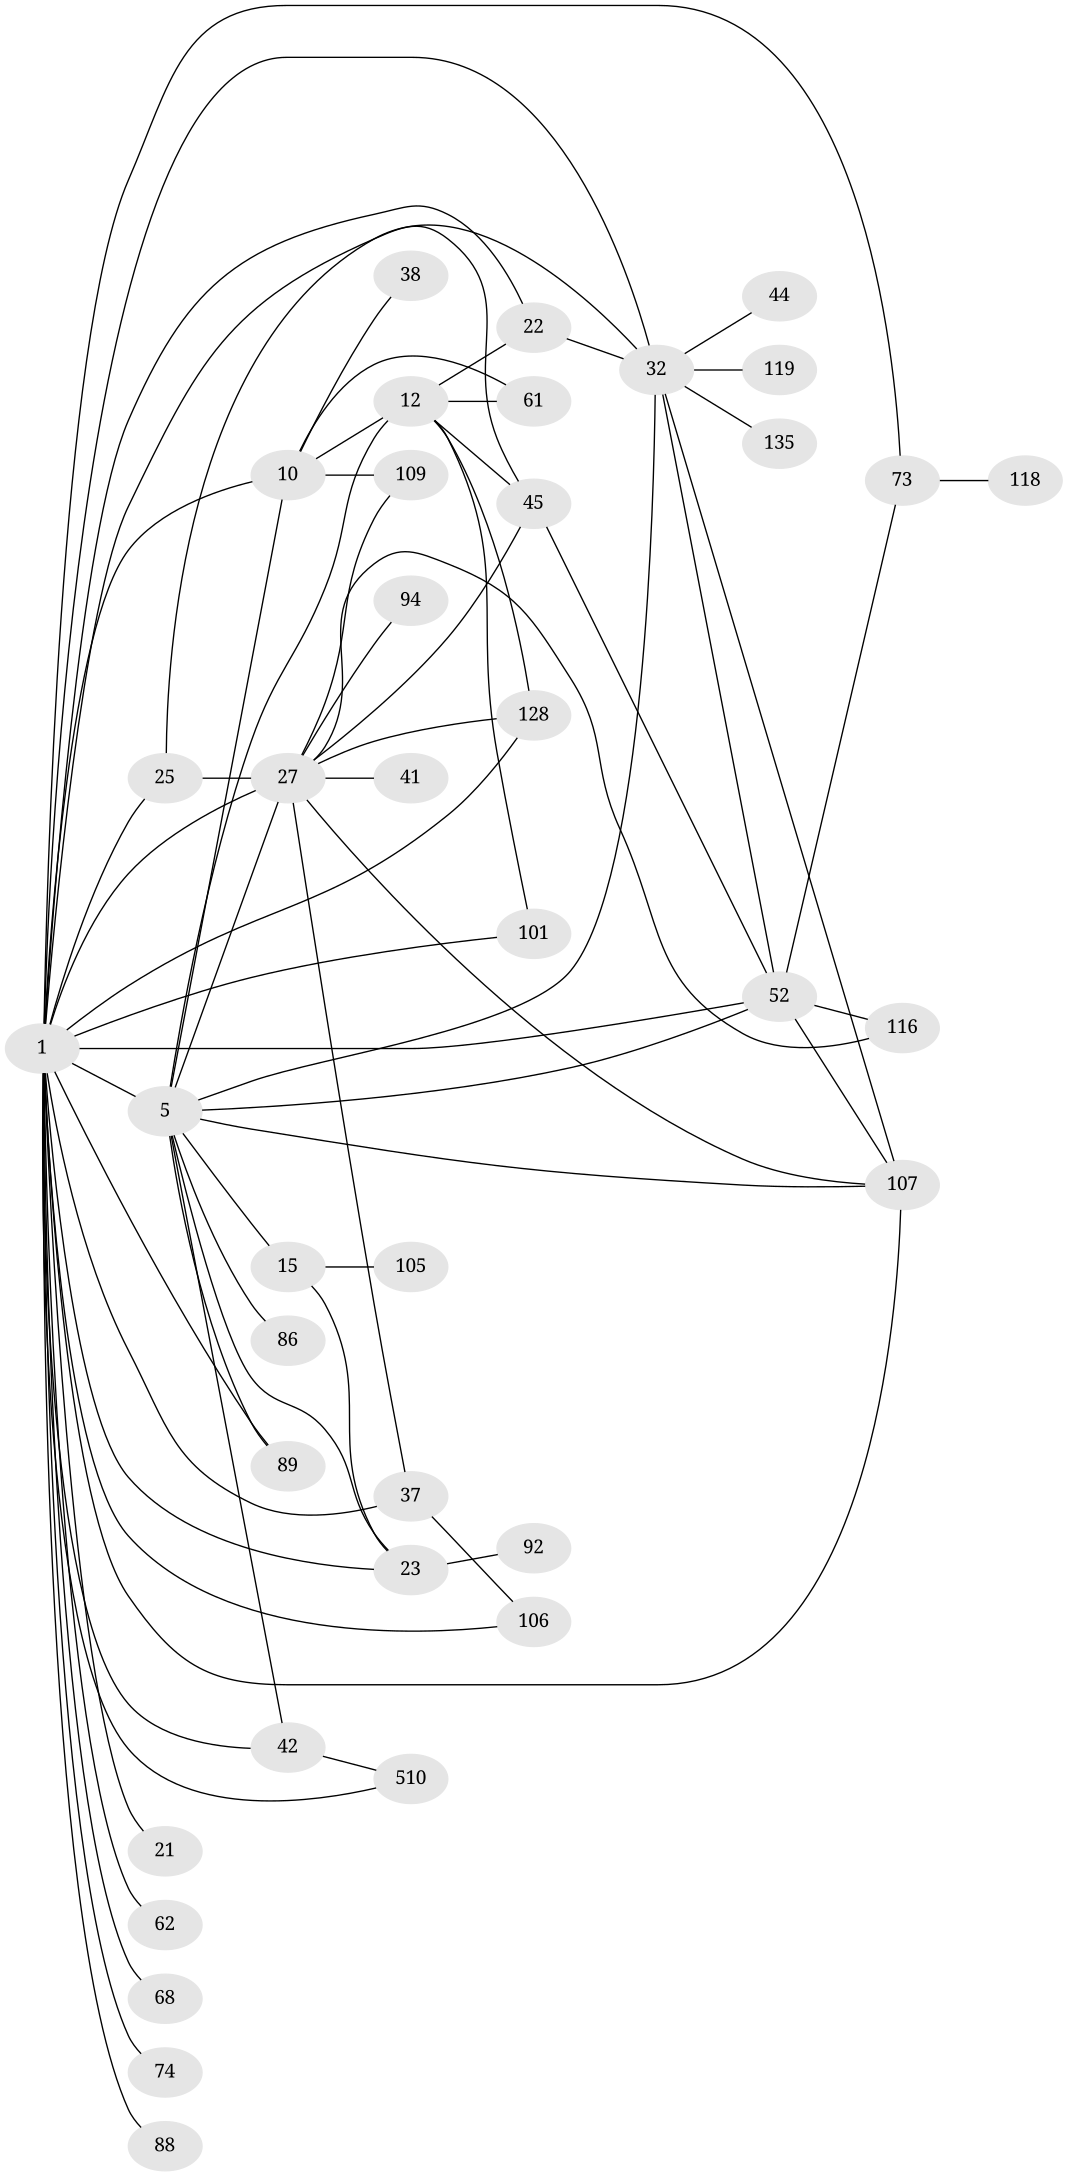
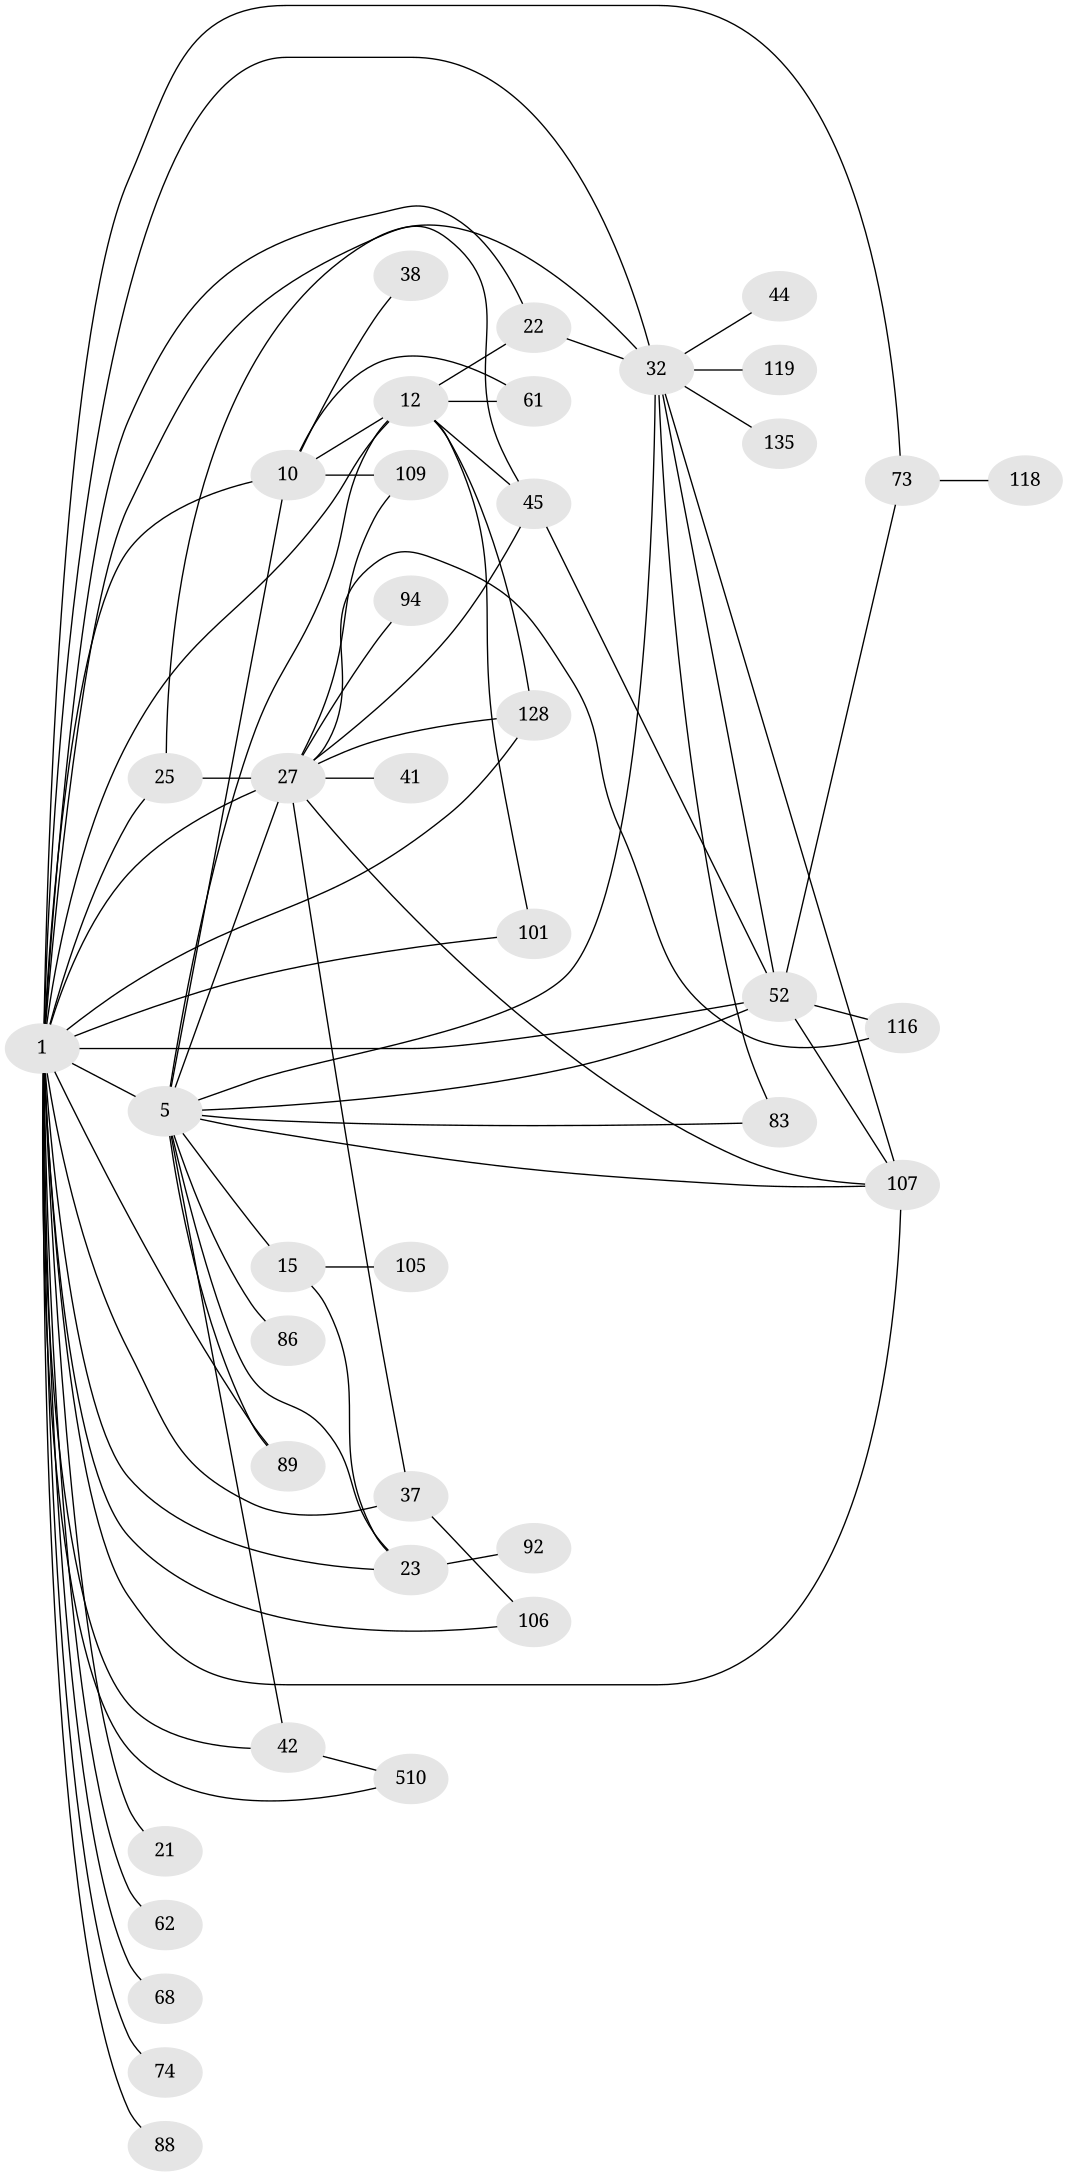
edge "12" -- "1": added
node "83": added
